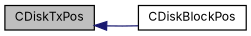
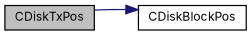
edge "CDiskBlockPos" -> "CDiskTxPos": reversed
